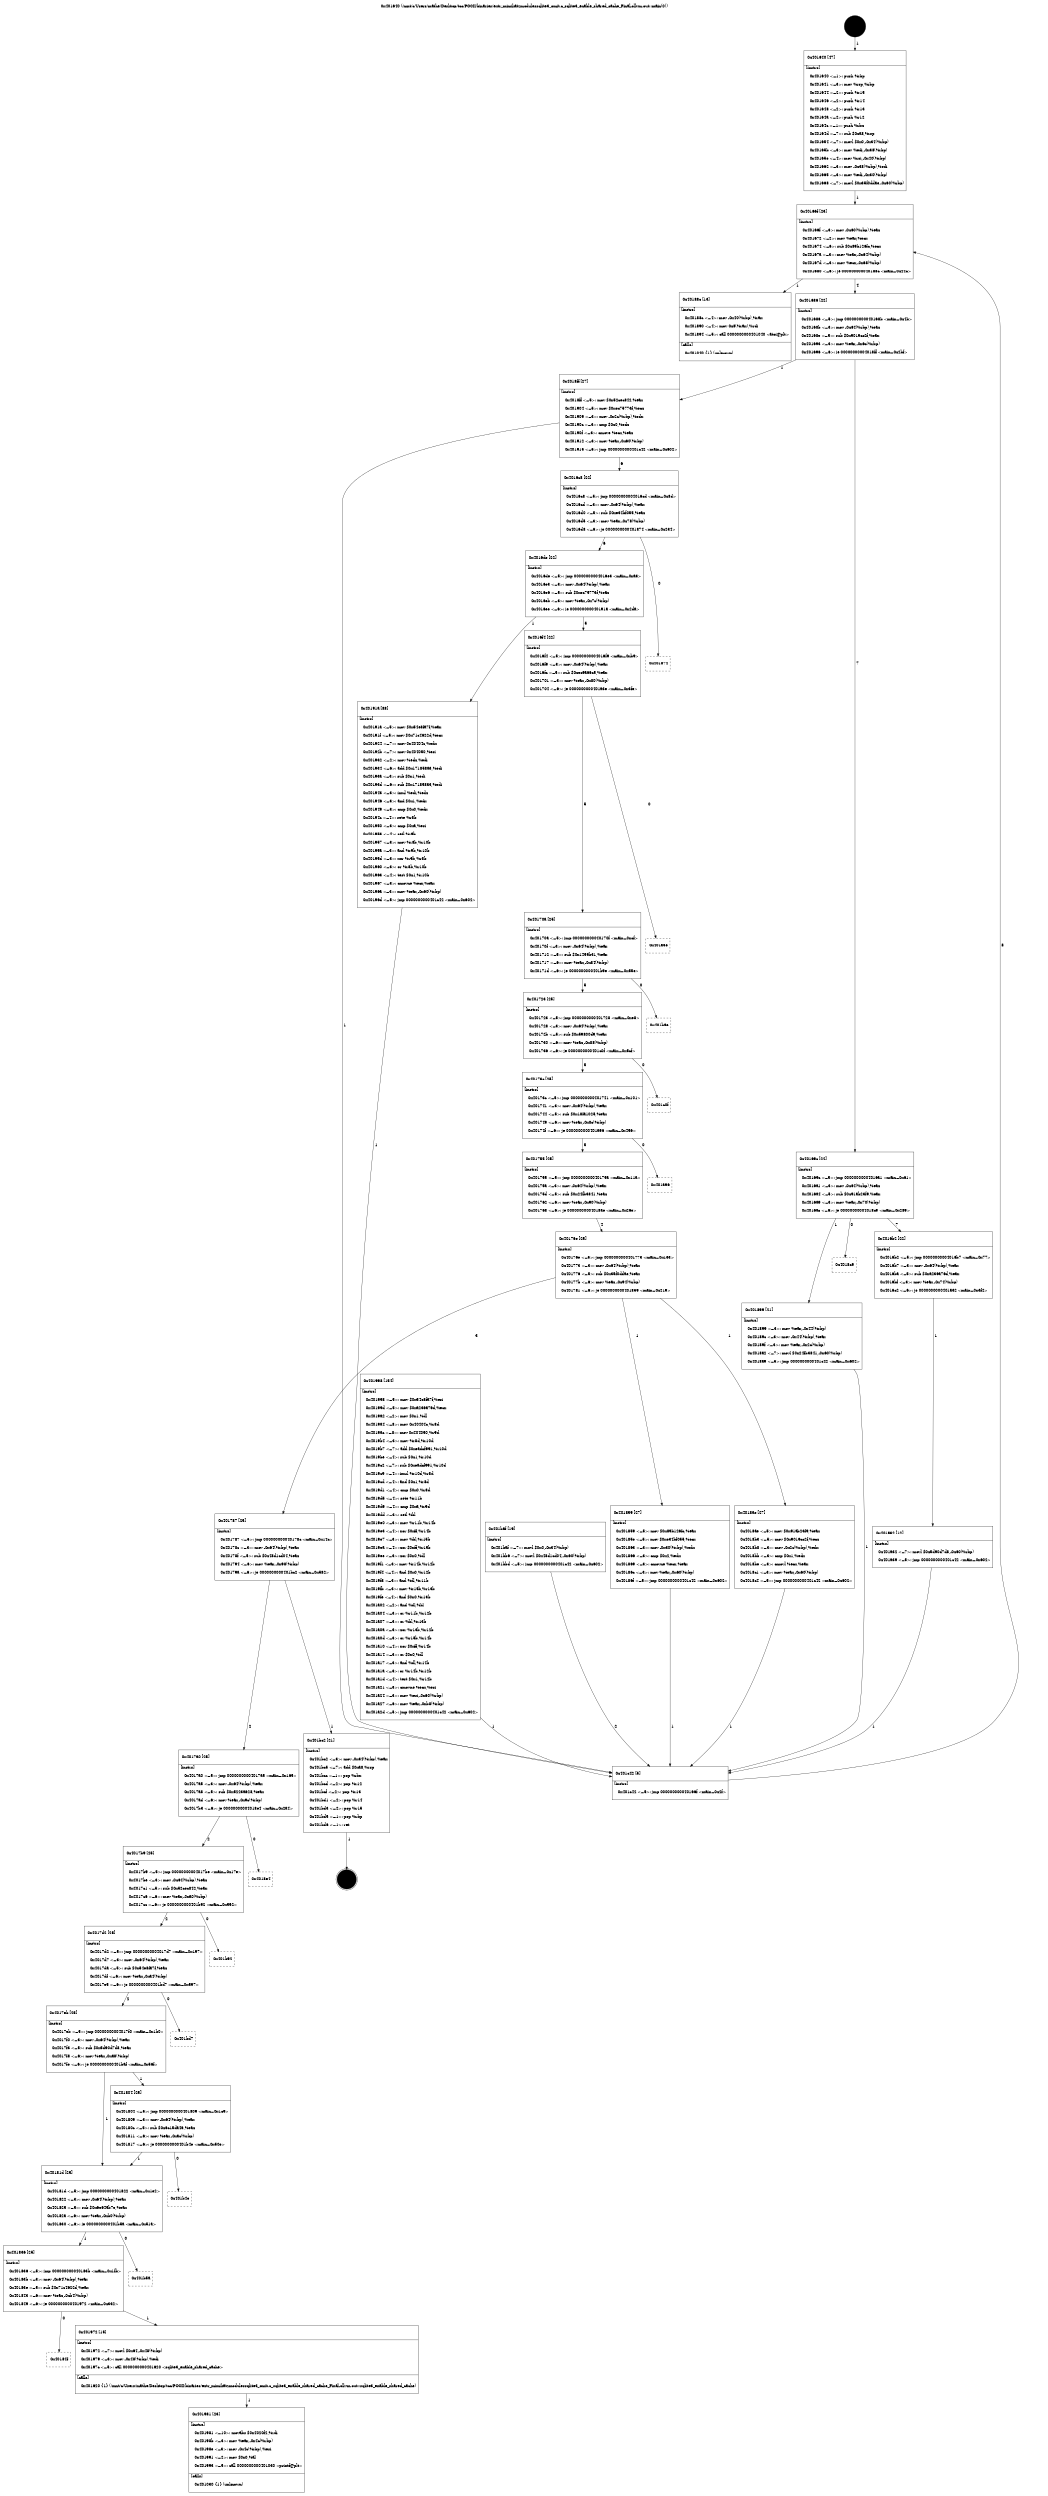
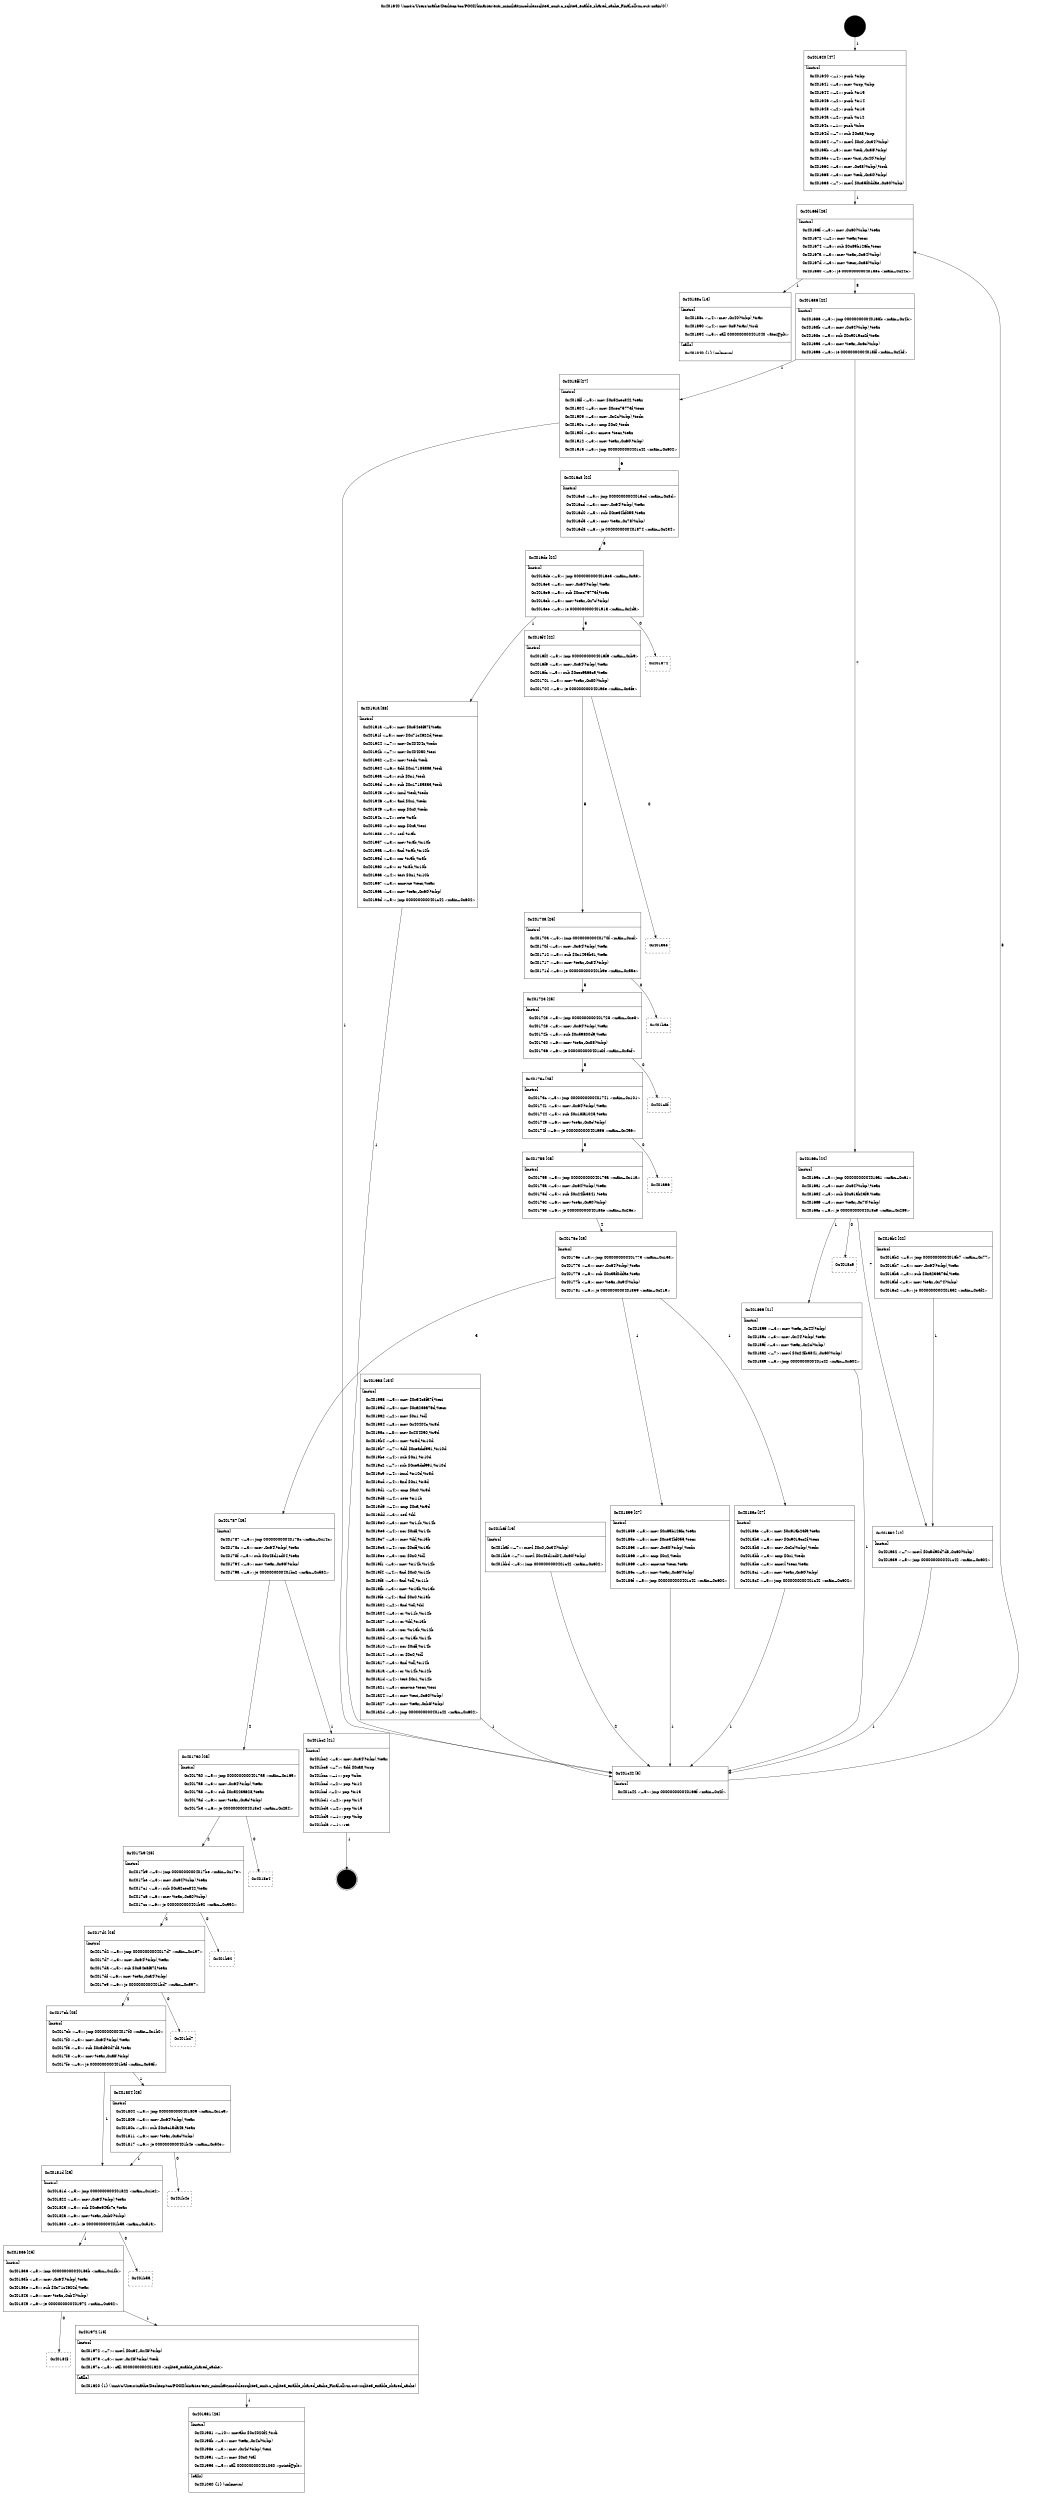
edge "0x40166f [23]" -> "0x401686 [22]": label " 4" -> " 8"
edge "0x4016c8 [22]" -> "0x401874": now "0x4016de [22]" -> "0x401874"
edge "0x40169c [22]" -> "0x4016b2 [22]": now "0x40169c [22]" -> "0x401a32 [12]"
